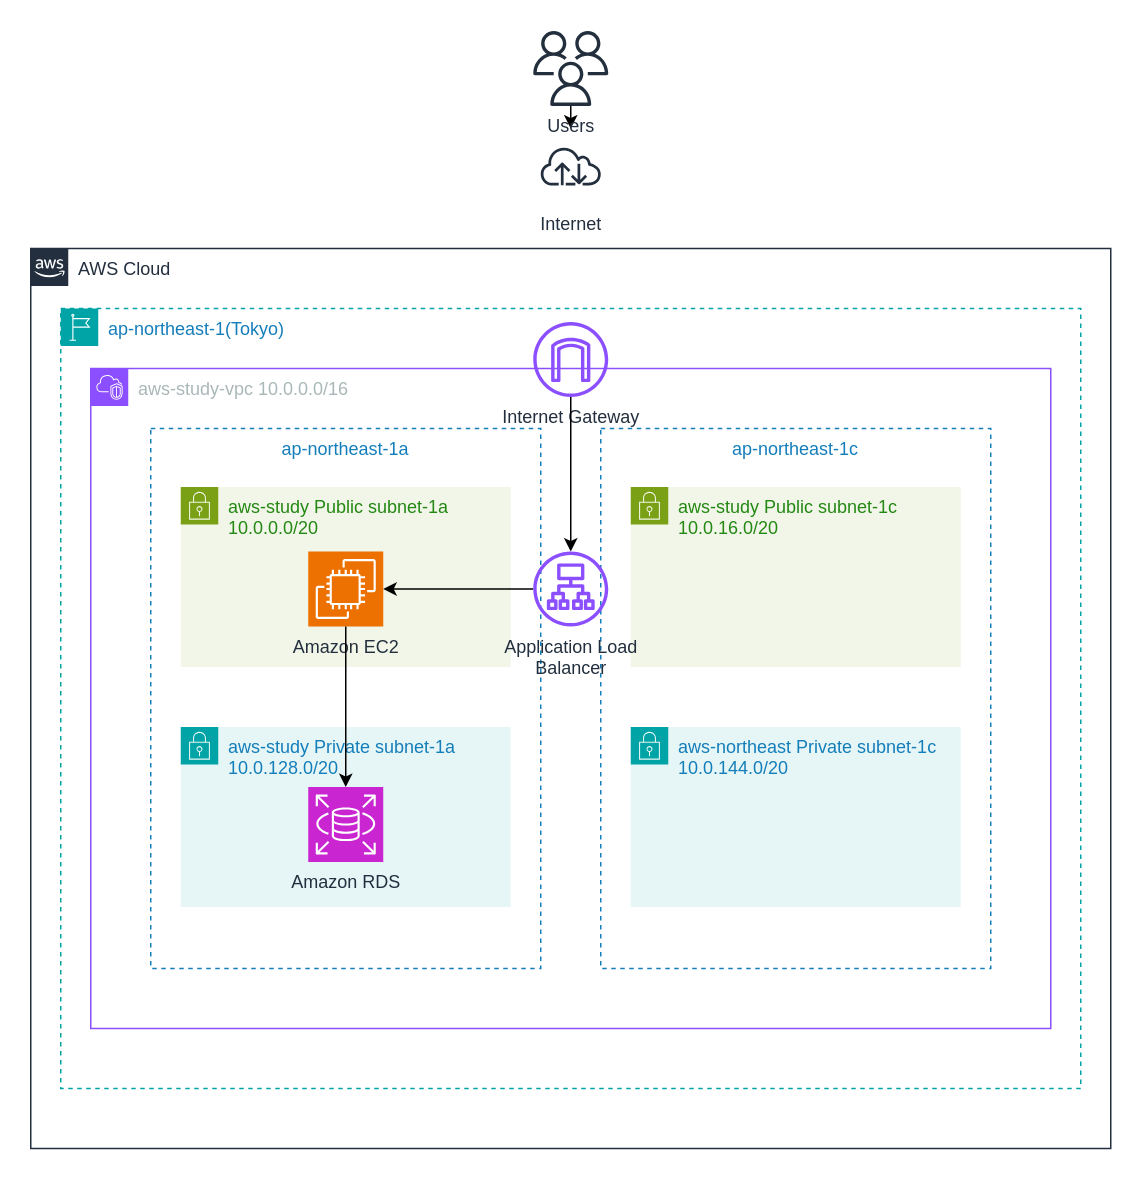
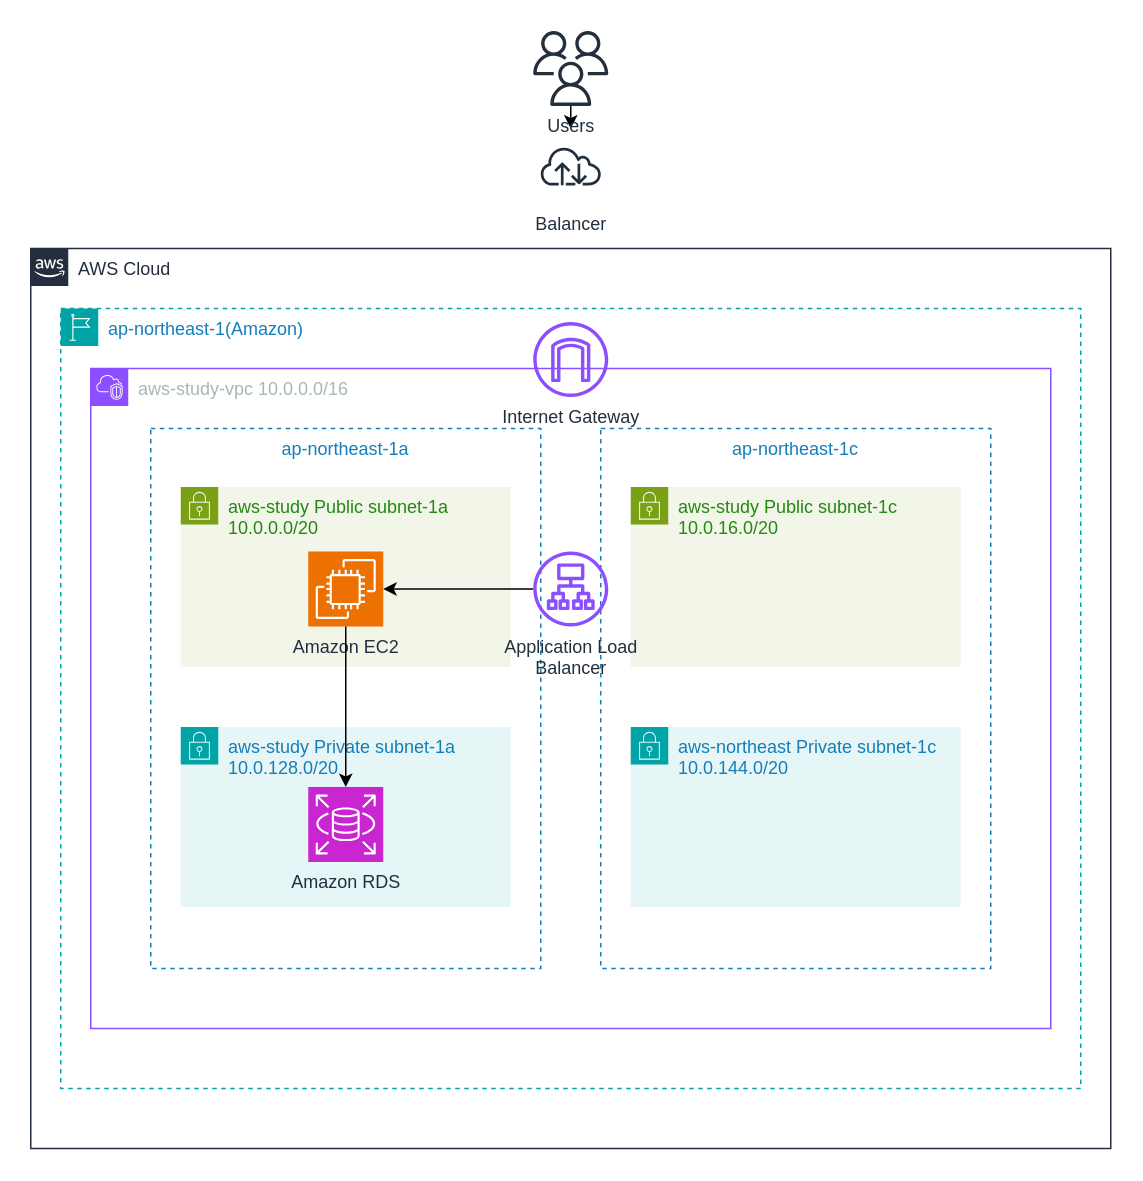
node "Internet": label "Internet" -> "Balancer"
node "ap-northeast-1(Tokyo)": label "ap-northeast-1(Tokyo)" -> "ap-northeast-1(Amazon)"
edge "Internet Gateway" -> "Application Load Balancer": removed
